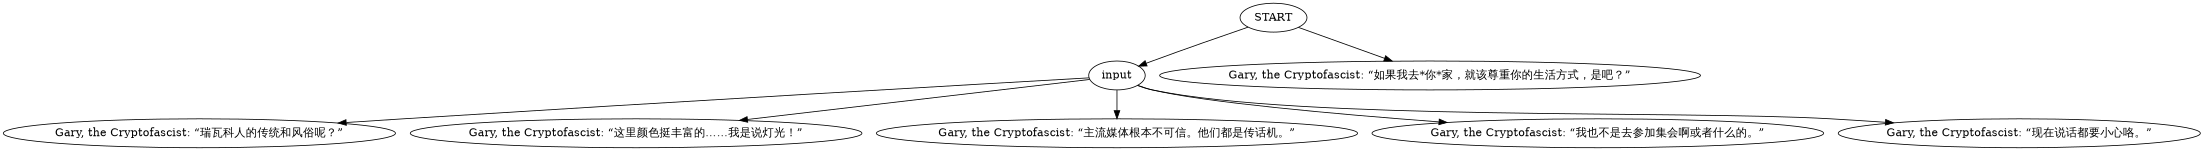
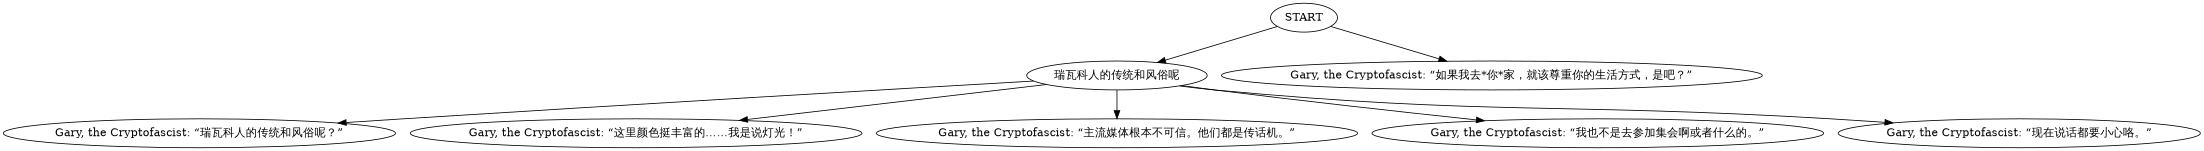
node "input": label "input" -> "瑞瓦科人的传统和风俗呢"
